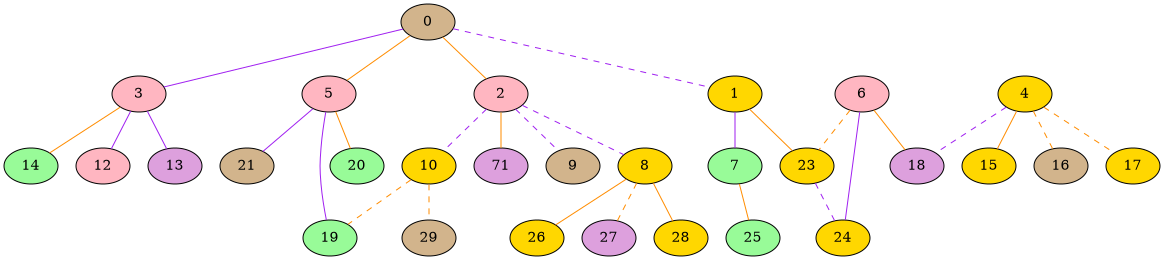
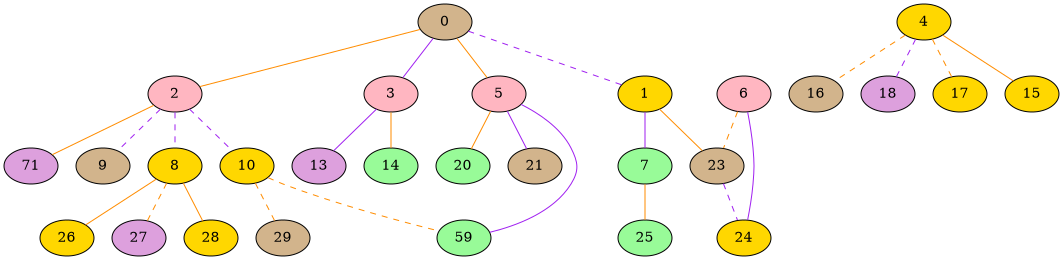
edge "6" -- "18": removed
node "12": removed
node "23": fillcolor gold -> tan
node "19": label "19" -> "59"
